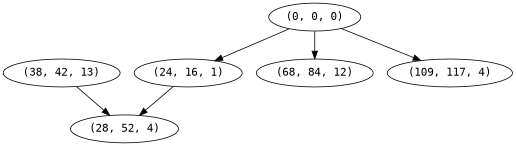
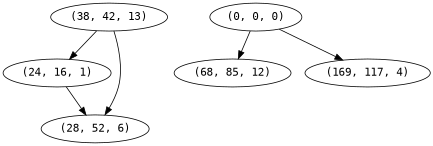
edge "(0, 0, 0)" -> "(24, 16, 1)": now "(38, 42, 13)" -> "(24, 16, 1)"
node "(68, 84, 12)": label "(68, 84, 12)" -> "(68, 85, 12)"
node "(109, 117, 4)": label "(109, 117, 4)" -> "(169, 117, 4)"
node "(28, 52, 4)": label "(28, 52, 4)" -> "(28, 52, 6)"
